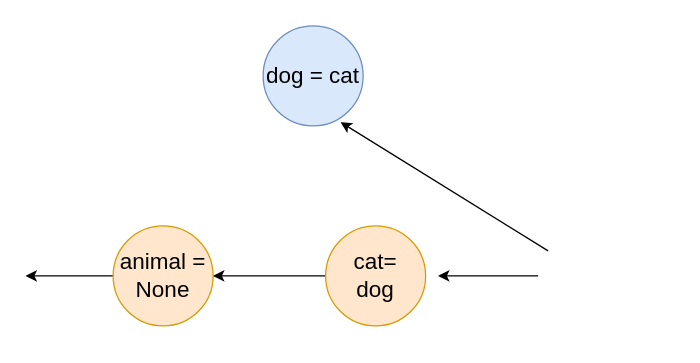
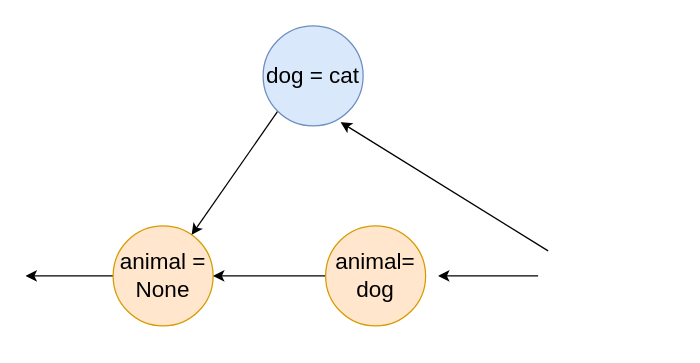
edge "dog = cat" -> "animal = None": added
node "cat= dog": label "cat= dog" -> "animal= dog"
